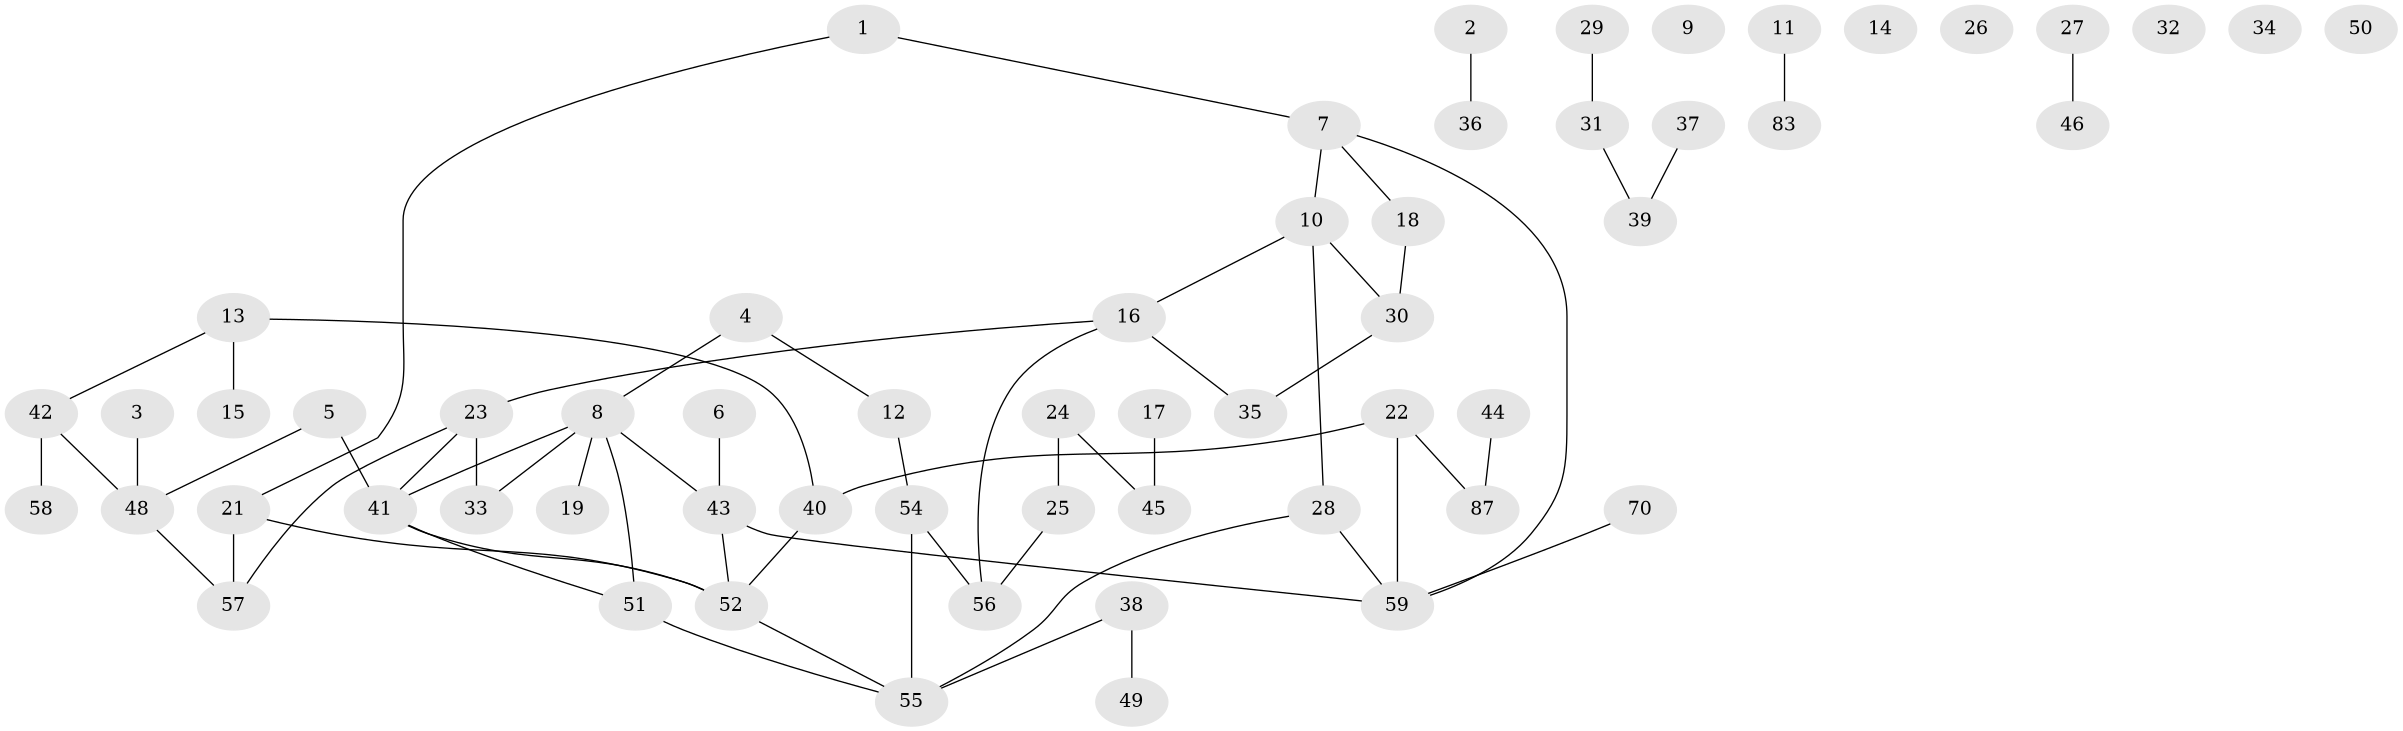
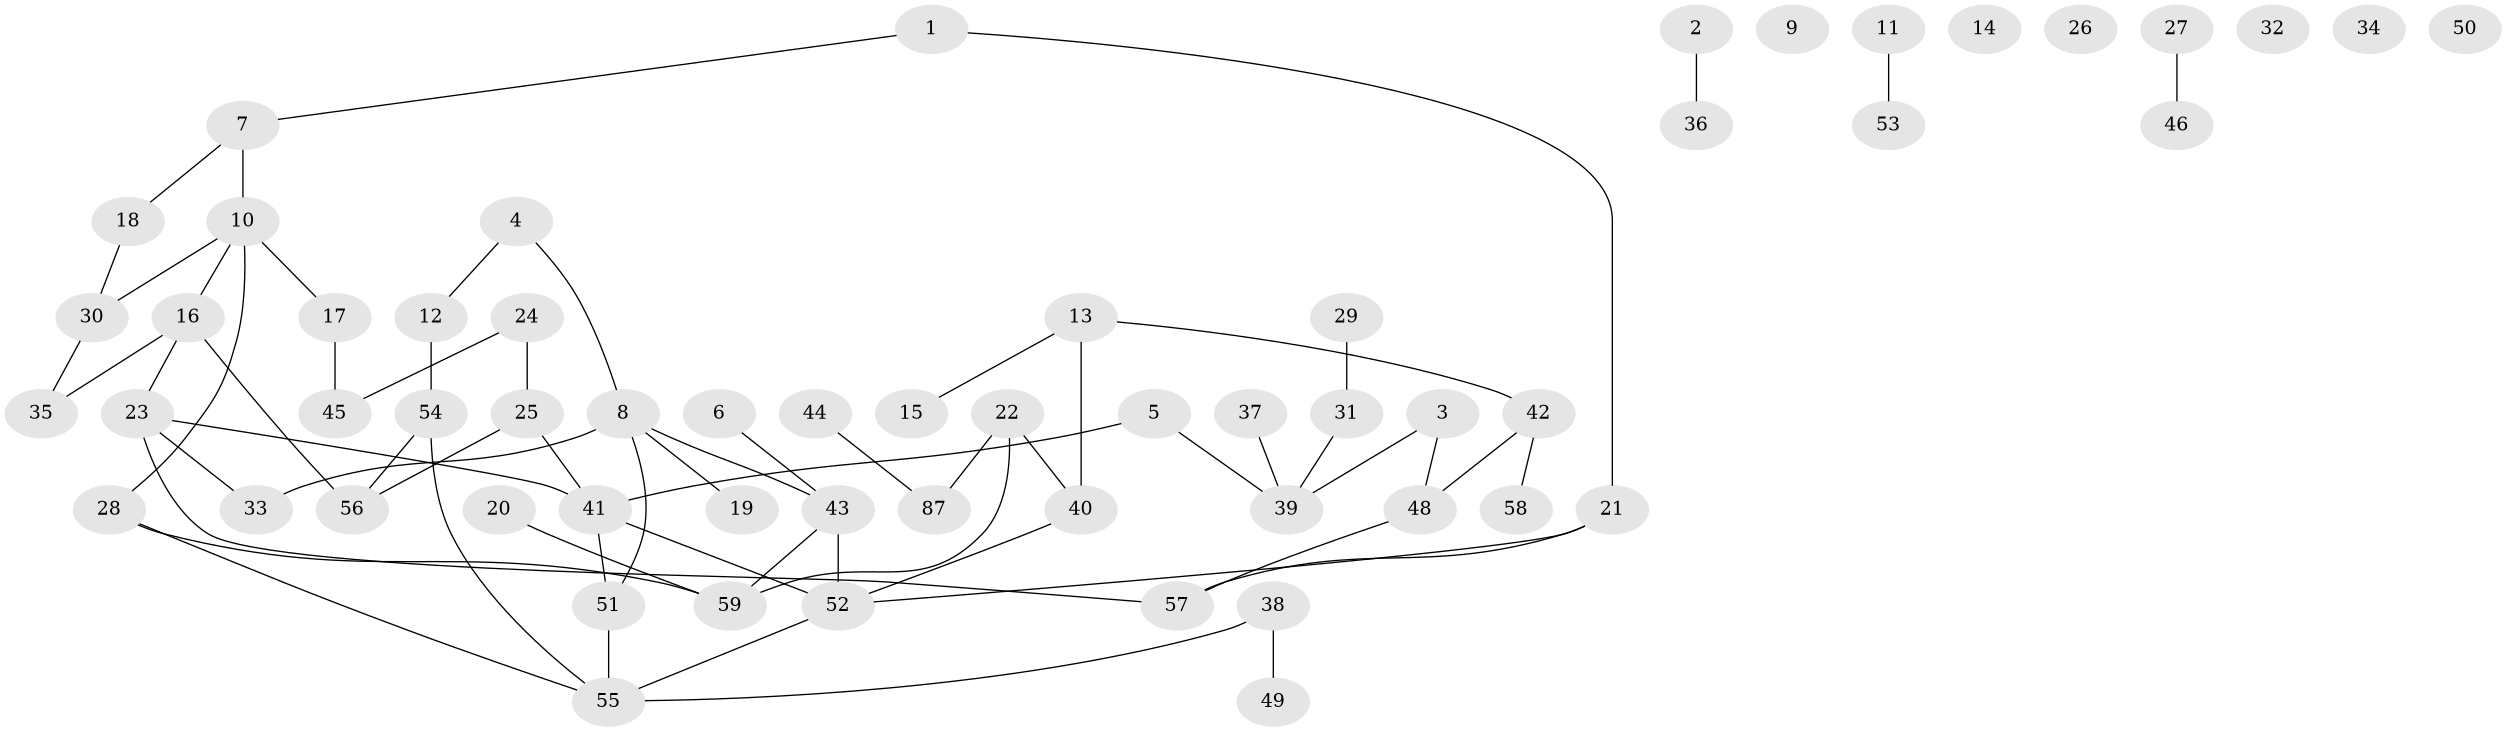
node "83": label "83" -> "53"
edge "10" -- "17": added
edge "7" -- "59": removed
edge "8" -- "41": now "25" -- "41"
edge "5" -- "48": now "5" -- "39"
edge "3" -- "39": added
node "70": label "70" -> "20"
